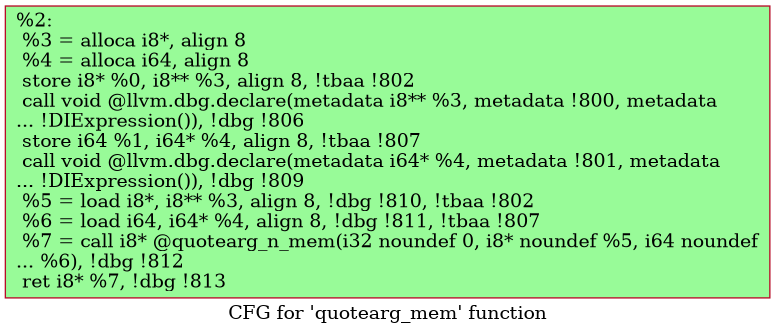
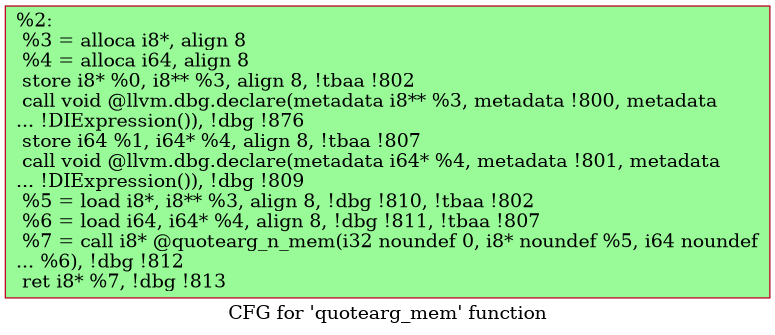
node "%2:": text "... !DIExpression()), !dbg !806" -> "... !DIExpression()), !dbg !876"
